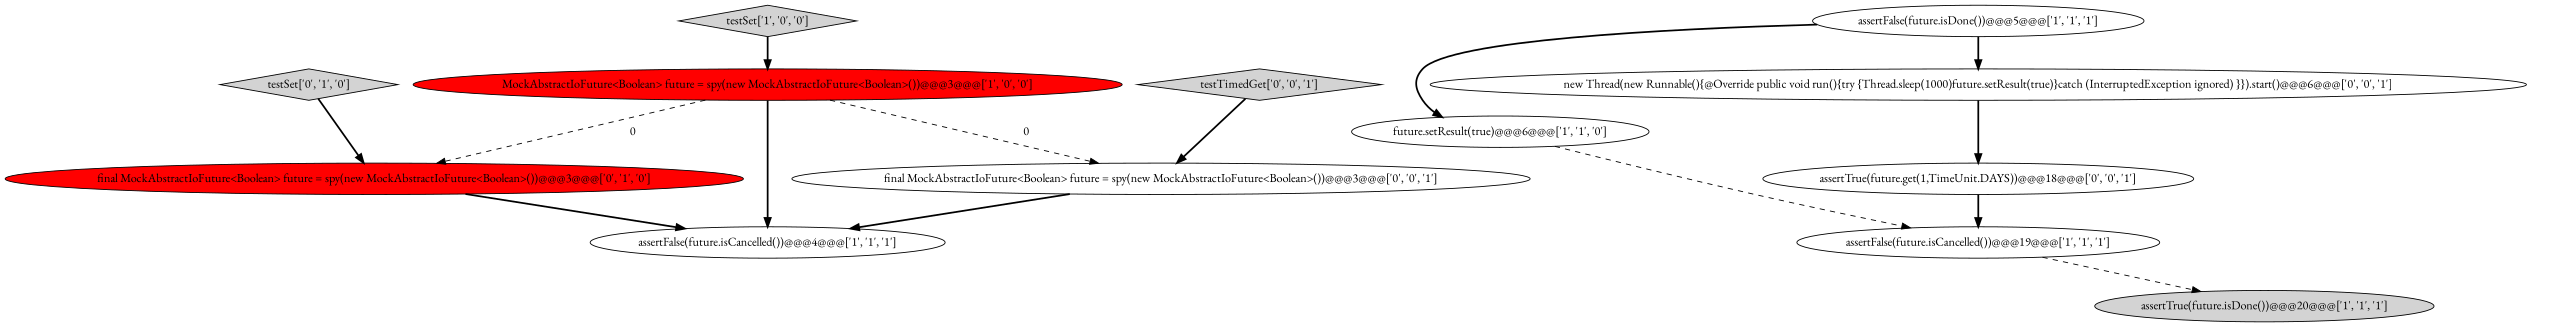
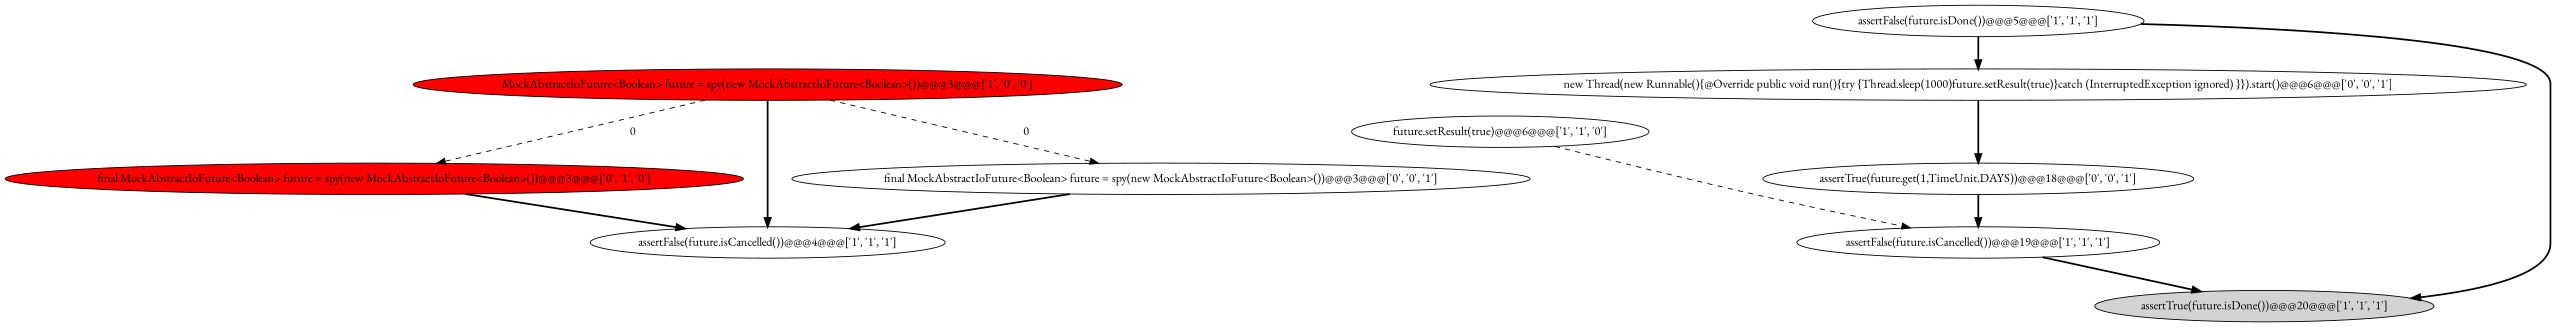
node "testSet['1', '0', '0']": removed
edge "assertFalse(future.isDone())@@@5@@@['1', '1', '1']" -> "future.setResult(true)@@@6@@@['1', '1', '0']": now "assertFalse(future.isDone())@@@5@@@['1', '1', '1']" -> "assertTrue(future.isDone())@@@20@@@['1', '1', '1']"
node "testSet['0', '1', '0']": removed
node "testTimedGet['0', '0', '1']": removed
edge "assertFalse(future.isCancelled())@@@19@@@['1', '1', '1']" -> "assertTrue(future.isDone())@@@20@@@['1', '1', '1']": style dashed -> bold
